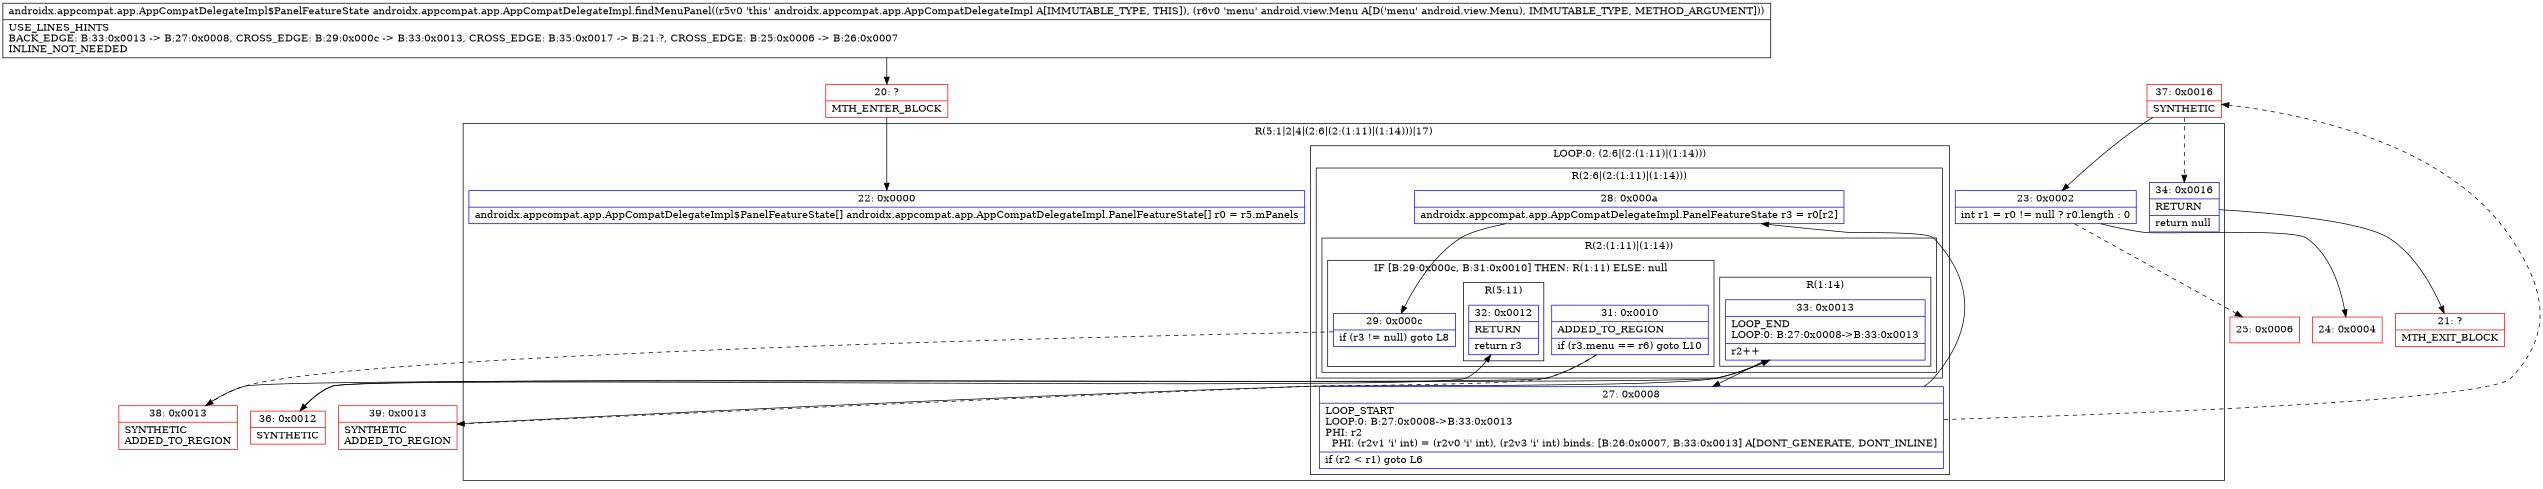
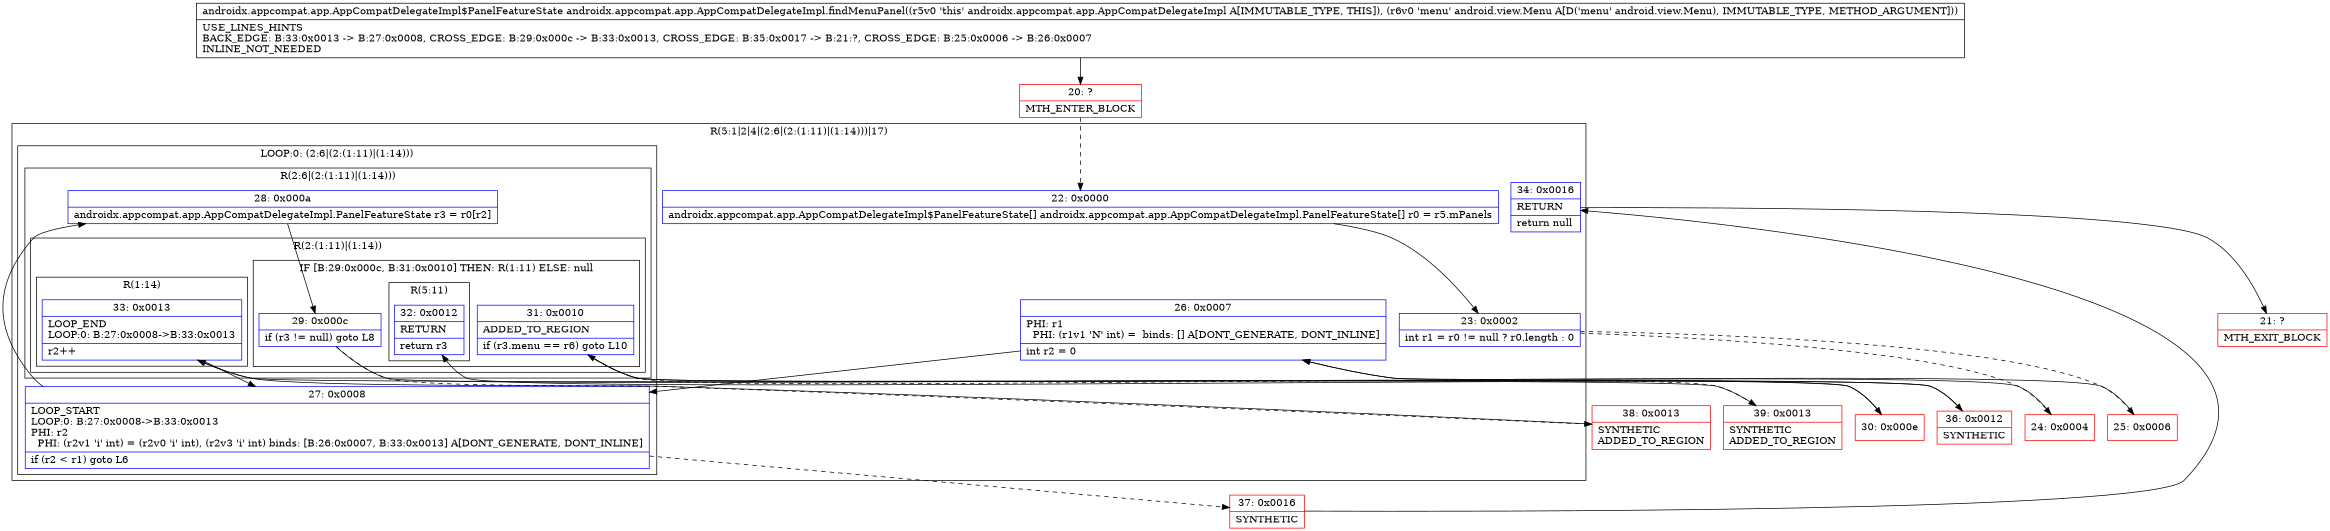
edge "37: 0x0016" -> "34: 0x0016": style dashed -> solid
edge "20: ?" -> "22: 0x0000": style solid -> dashed
edge "37: 0x0016" -> "23: 0x0002": now "22: 0x0000" -> "23: 0x0002"
edge "23: 0x0002" -> "24: 0x0004": style solid -> dashed
node "26: 0x0007": added
node "30: 0x000e": added
